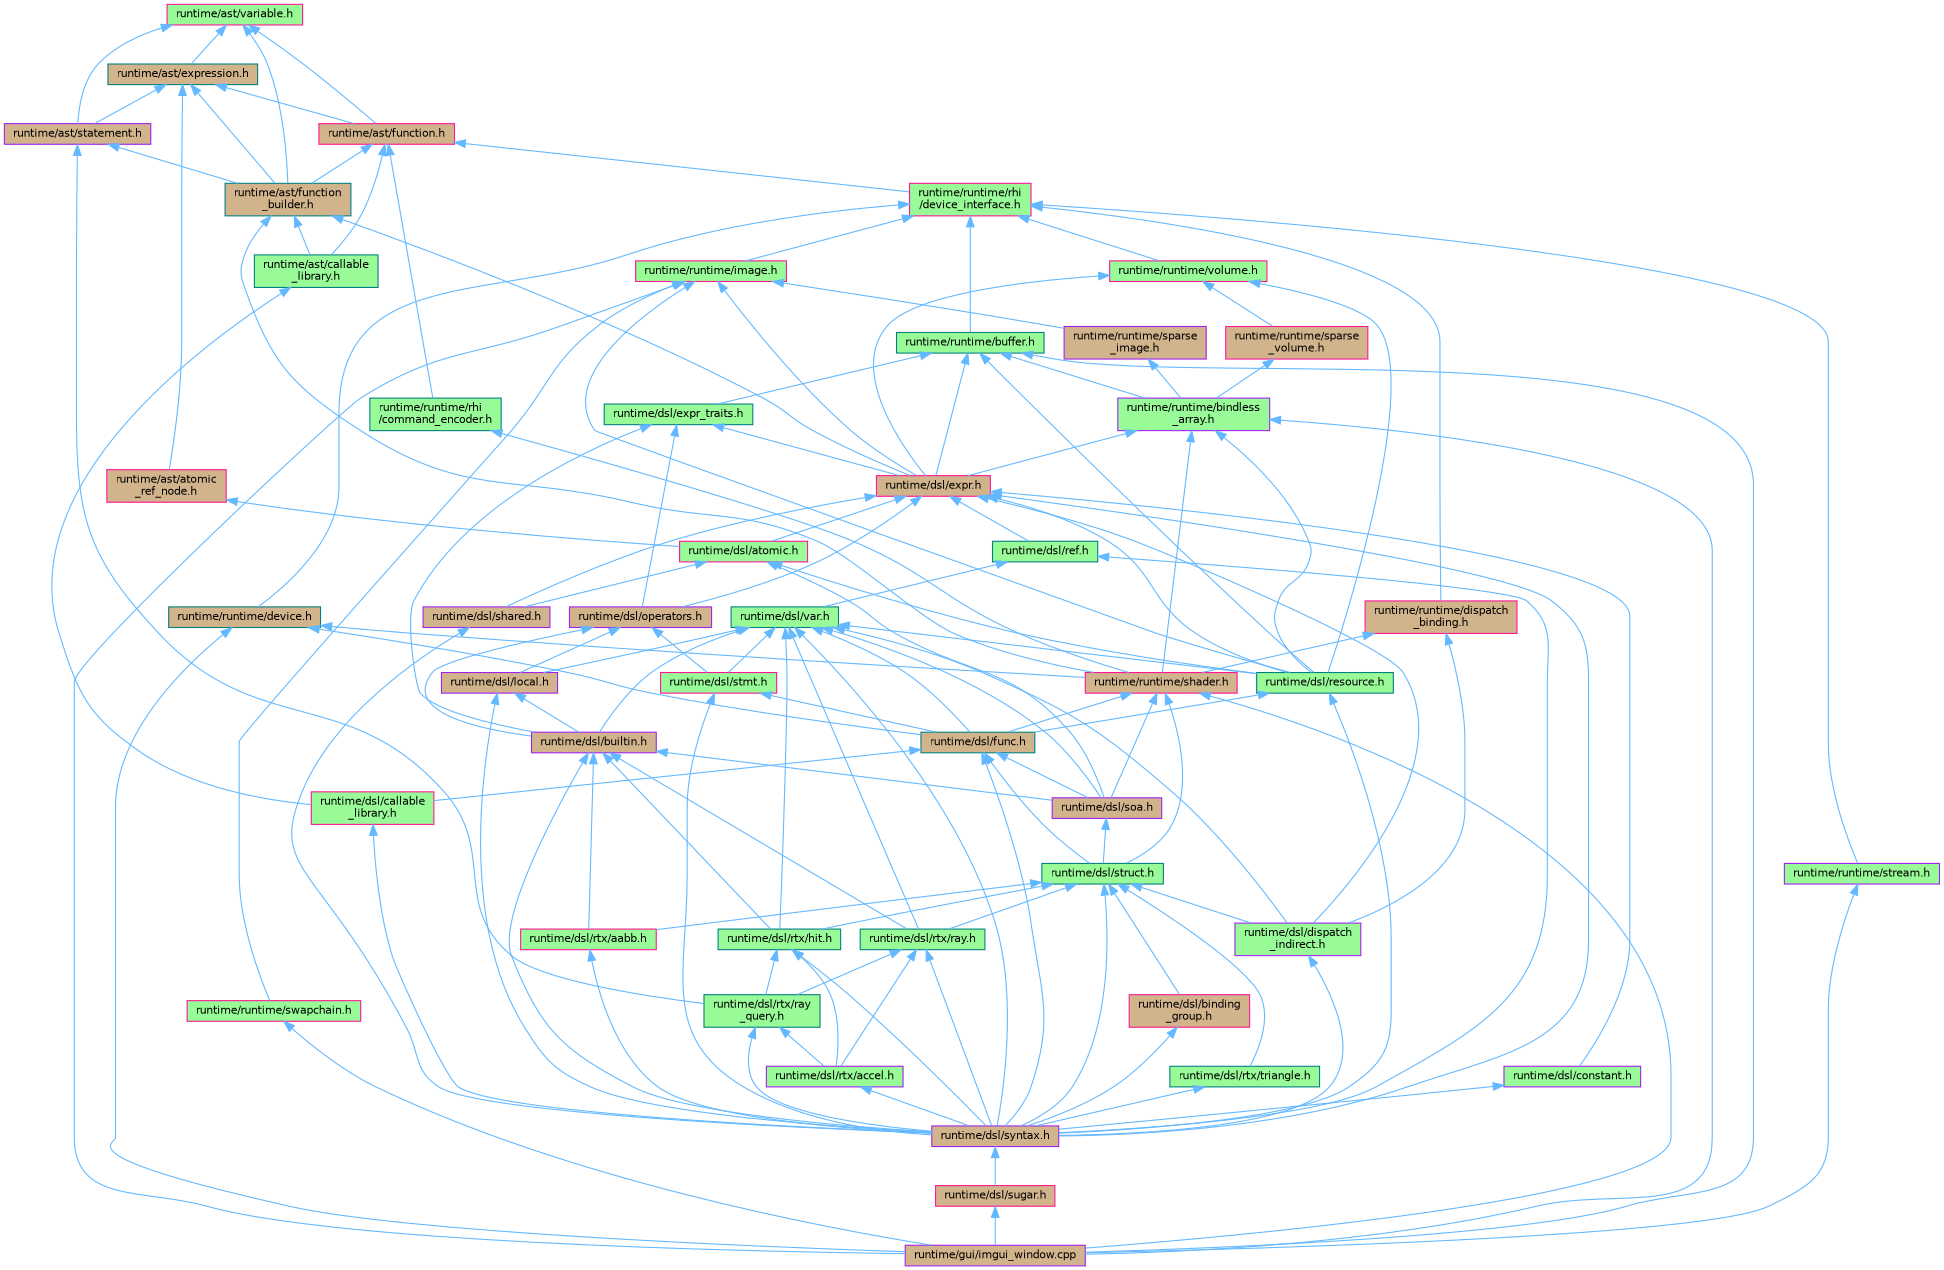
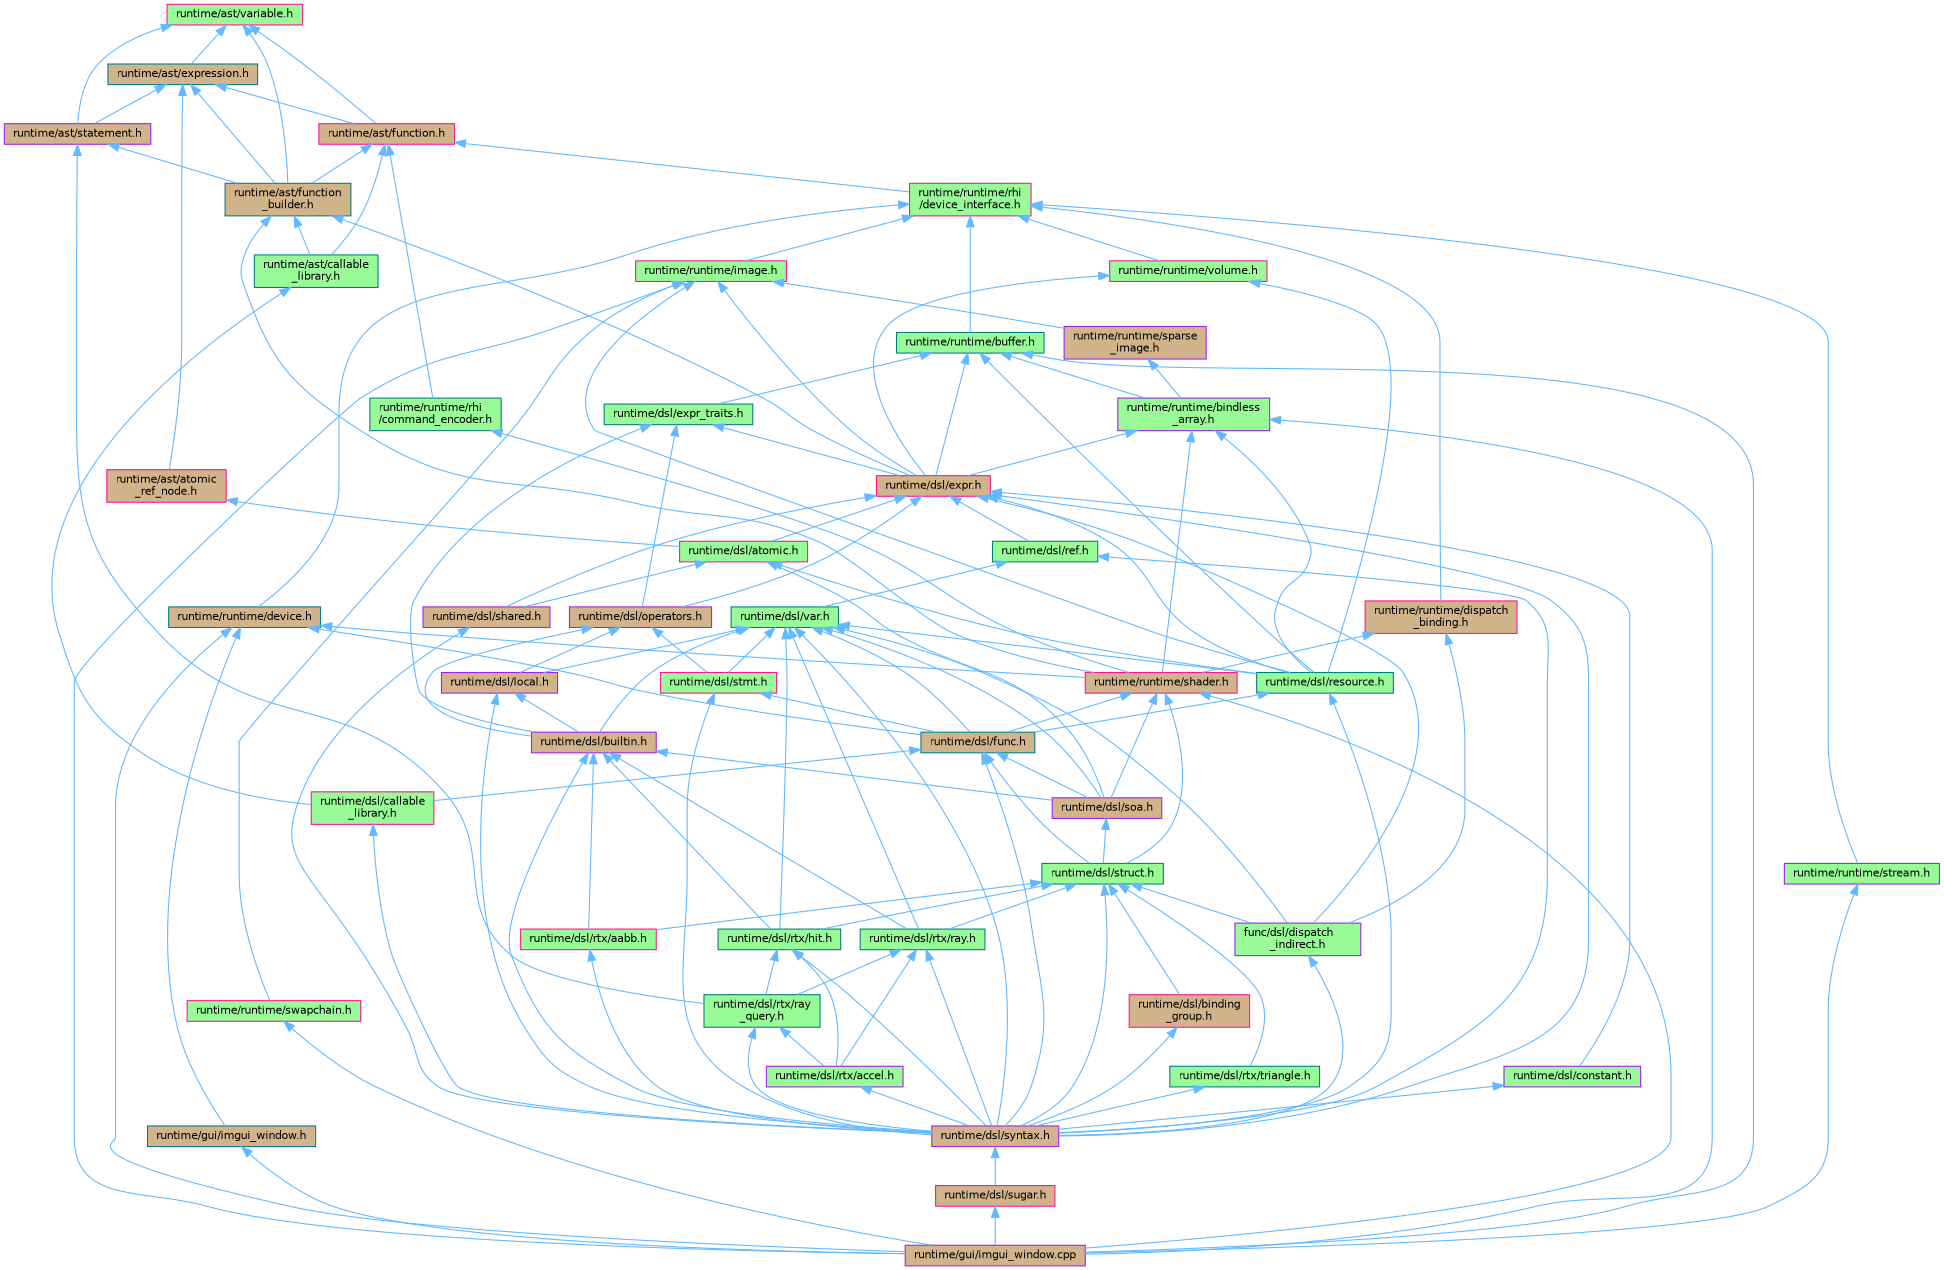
node "runtime/runtime/sparse _volume.h": removed
node "runtime/dsl/dispatch _indirect.h": label "runtime/dsl/dispatch _indirect.h" -> "func/dsl/dispatch _indirect.h"
node "runtime/gui/imgui_window.h": added
